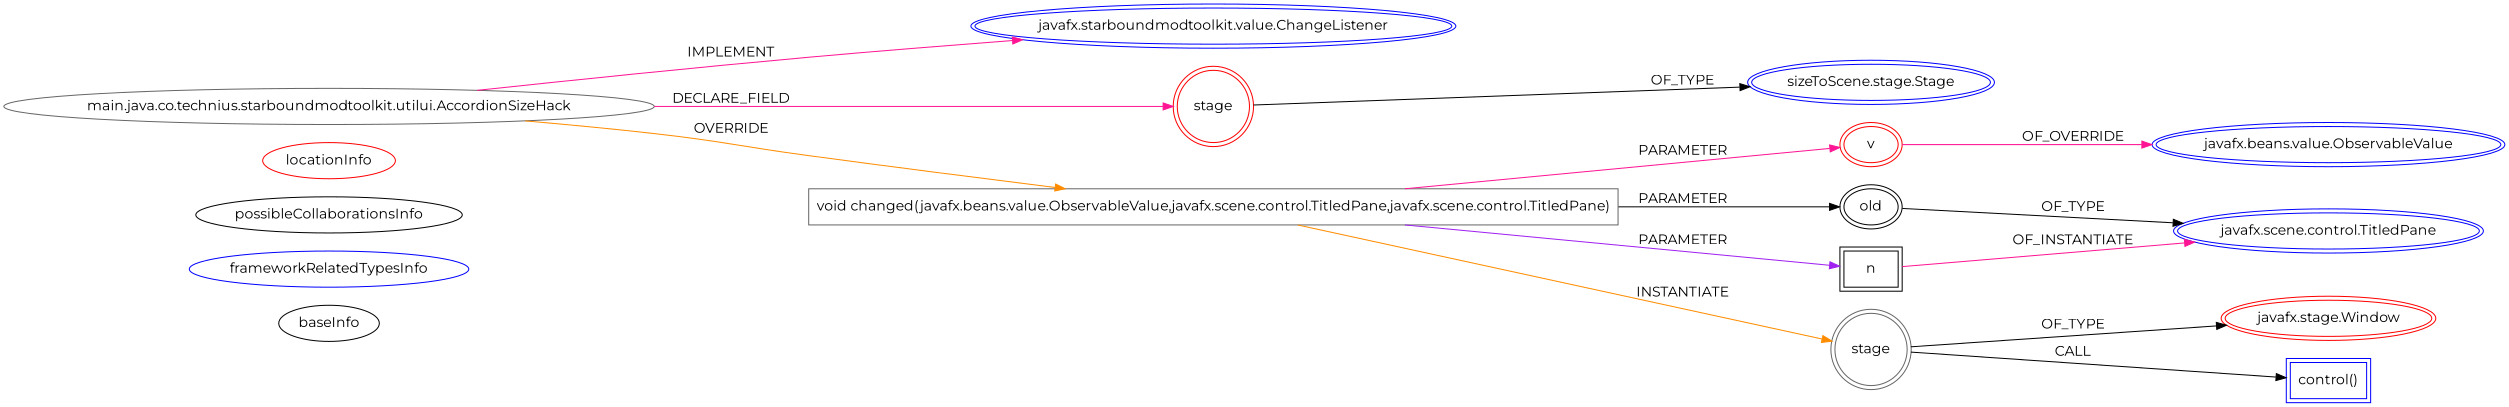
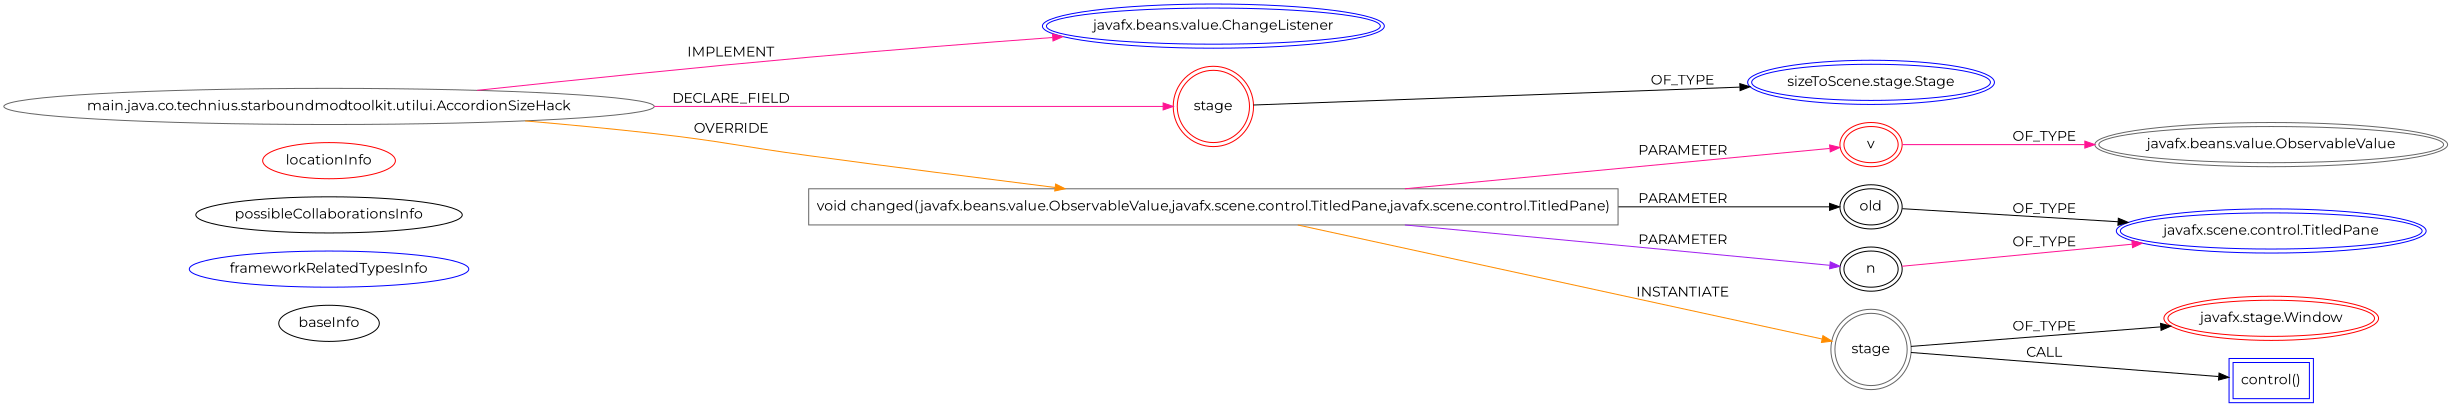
node "javafx.starboundmodtoolkit.value.ChangeListener": label "javafx.starboundmodtoolkit.value.ChangeListener" -> "javafx.beans.value.ChangeListener"
edge "v" -> "javafx.beans.value.ObservableValue": label "OF_OVERRIDE" -> "OF_TYPE"
node "javafx.beans.value.ObservableValue": color blue -> gray40
edge "n" -> "javafx.scene.control.TitledPane": label "OF_INSTANTIATE" -> "OF_TYPE"
node "n": shape box -> ellipse
